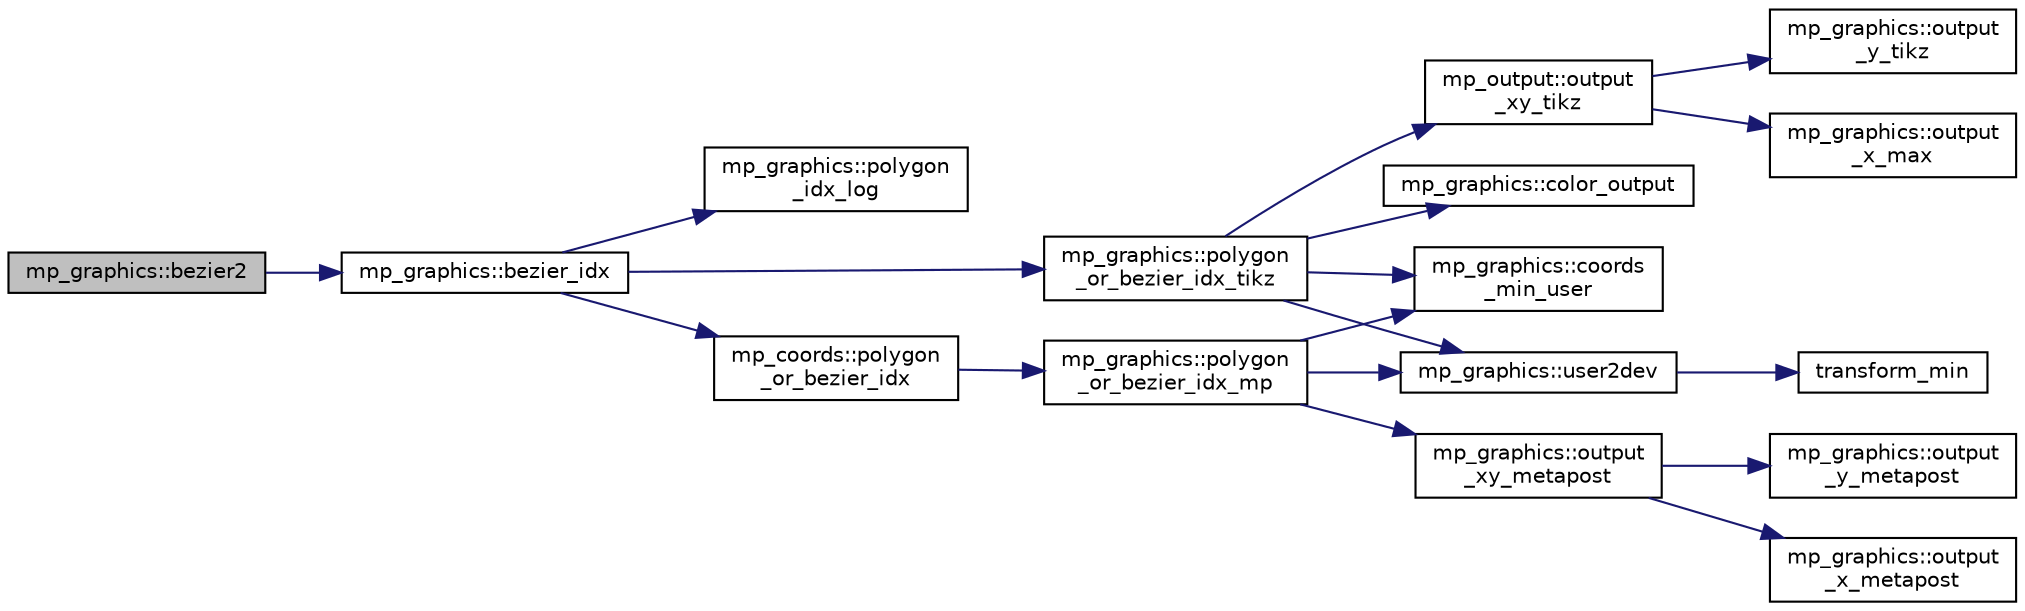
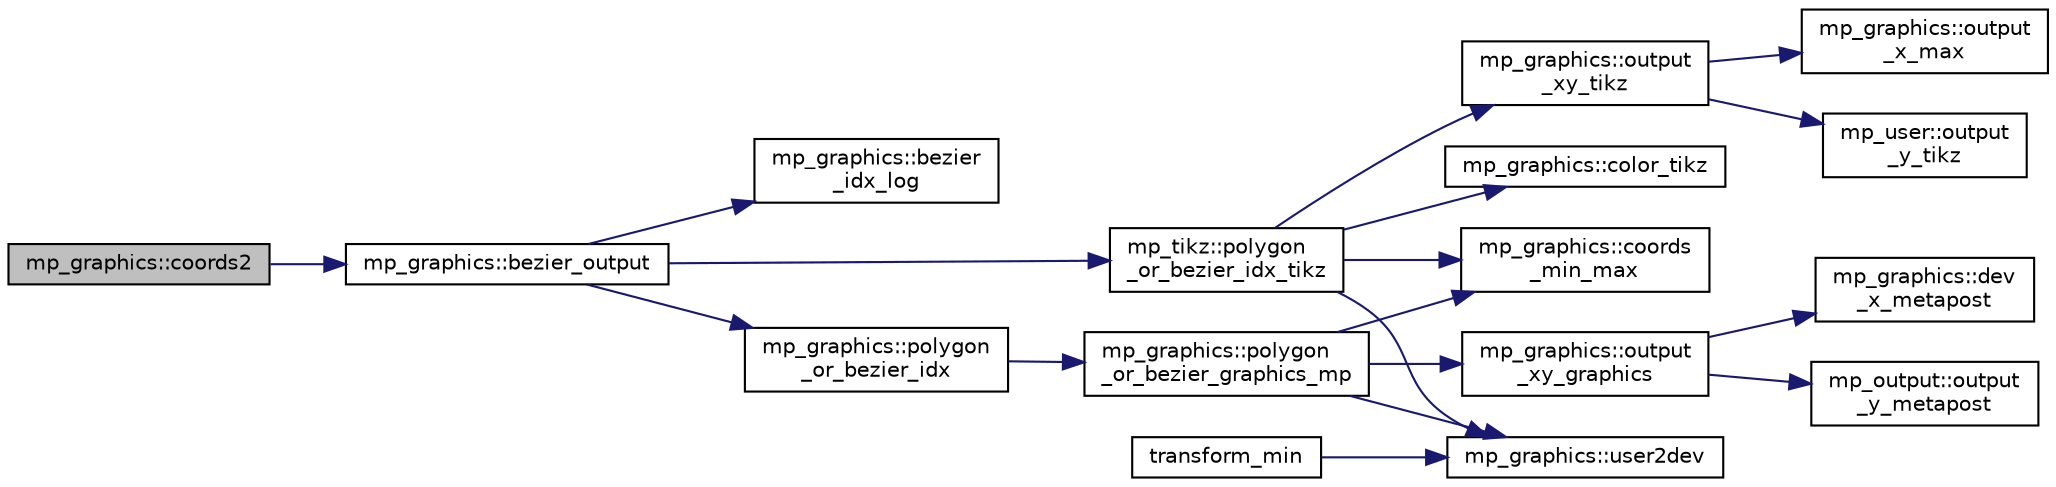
node "mp_graphics::output _y_tikz": label "mp_graphics::output _y_tikz" -> "mp_user::output _y_tikz"
node "mp_output::output _xy_tikz": label "mp_output::output _xy_tikz" -> "mp_graphics::output _xy_tikz"
node "mp_graphics::polygon _idx_log": label "mp_graphics::polygon _idx_log" -> "mp_graphics::bezier _idx_log"
node "mp_graphics::color_output": label "mp_graphics::color_output" -> "mp_graphics::color_tikz"
node "mp_graphics::polygon _or_bezier_idx_tikz": label "mp_graphics::polygon _or_bezier_idx_tikz" -> "mp_tikz::polygon _or_bezier_idx_tikz"
node "mp_graphics::bezier2": label "mp_graphics::bezier2" -> "mp_graphics::coords2"
node "mp_graphics::bezier_idx": label "mp_graphics::bezier_idx" -> "mp_graphics::bezier_output"
node "mp_graphics::coords _min_user": label "mp_graphics::coords _min_user" -> "mp_graphics::coords _min_max"
node "mp_coords::polygon _or_bezier_idx": label "mp_coords::polygon _or_bezier_idx" -> "mp_graphics::polygon _or_bezier_idx"
node "mp_graphics::polygon _or_bezier_idx_mp": label "mp_graphics::polygon _or_bezier_idx_mp" -> "mp_graphics::polygon _or_bezier_graphics_mp"
edge "mp_graphics::user2dev" -> "transform_min": reversed
node "mp_graphics::output _xy_metapost": label "mp_graphics::output _xy_metapost" -> "mp_graphics::output _xy_graphics"
node "mp_graphics::output _y_metapost": label "mp_graphics::output _y_metapost" -> "mp_output::output _y_metapost"
node "mp_graphics::output _x_metapost": label "mp_graphics::output _x_metapost" -> "mp_graphics::dev _x_metapost"
